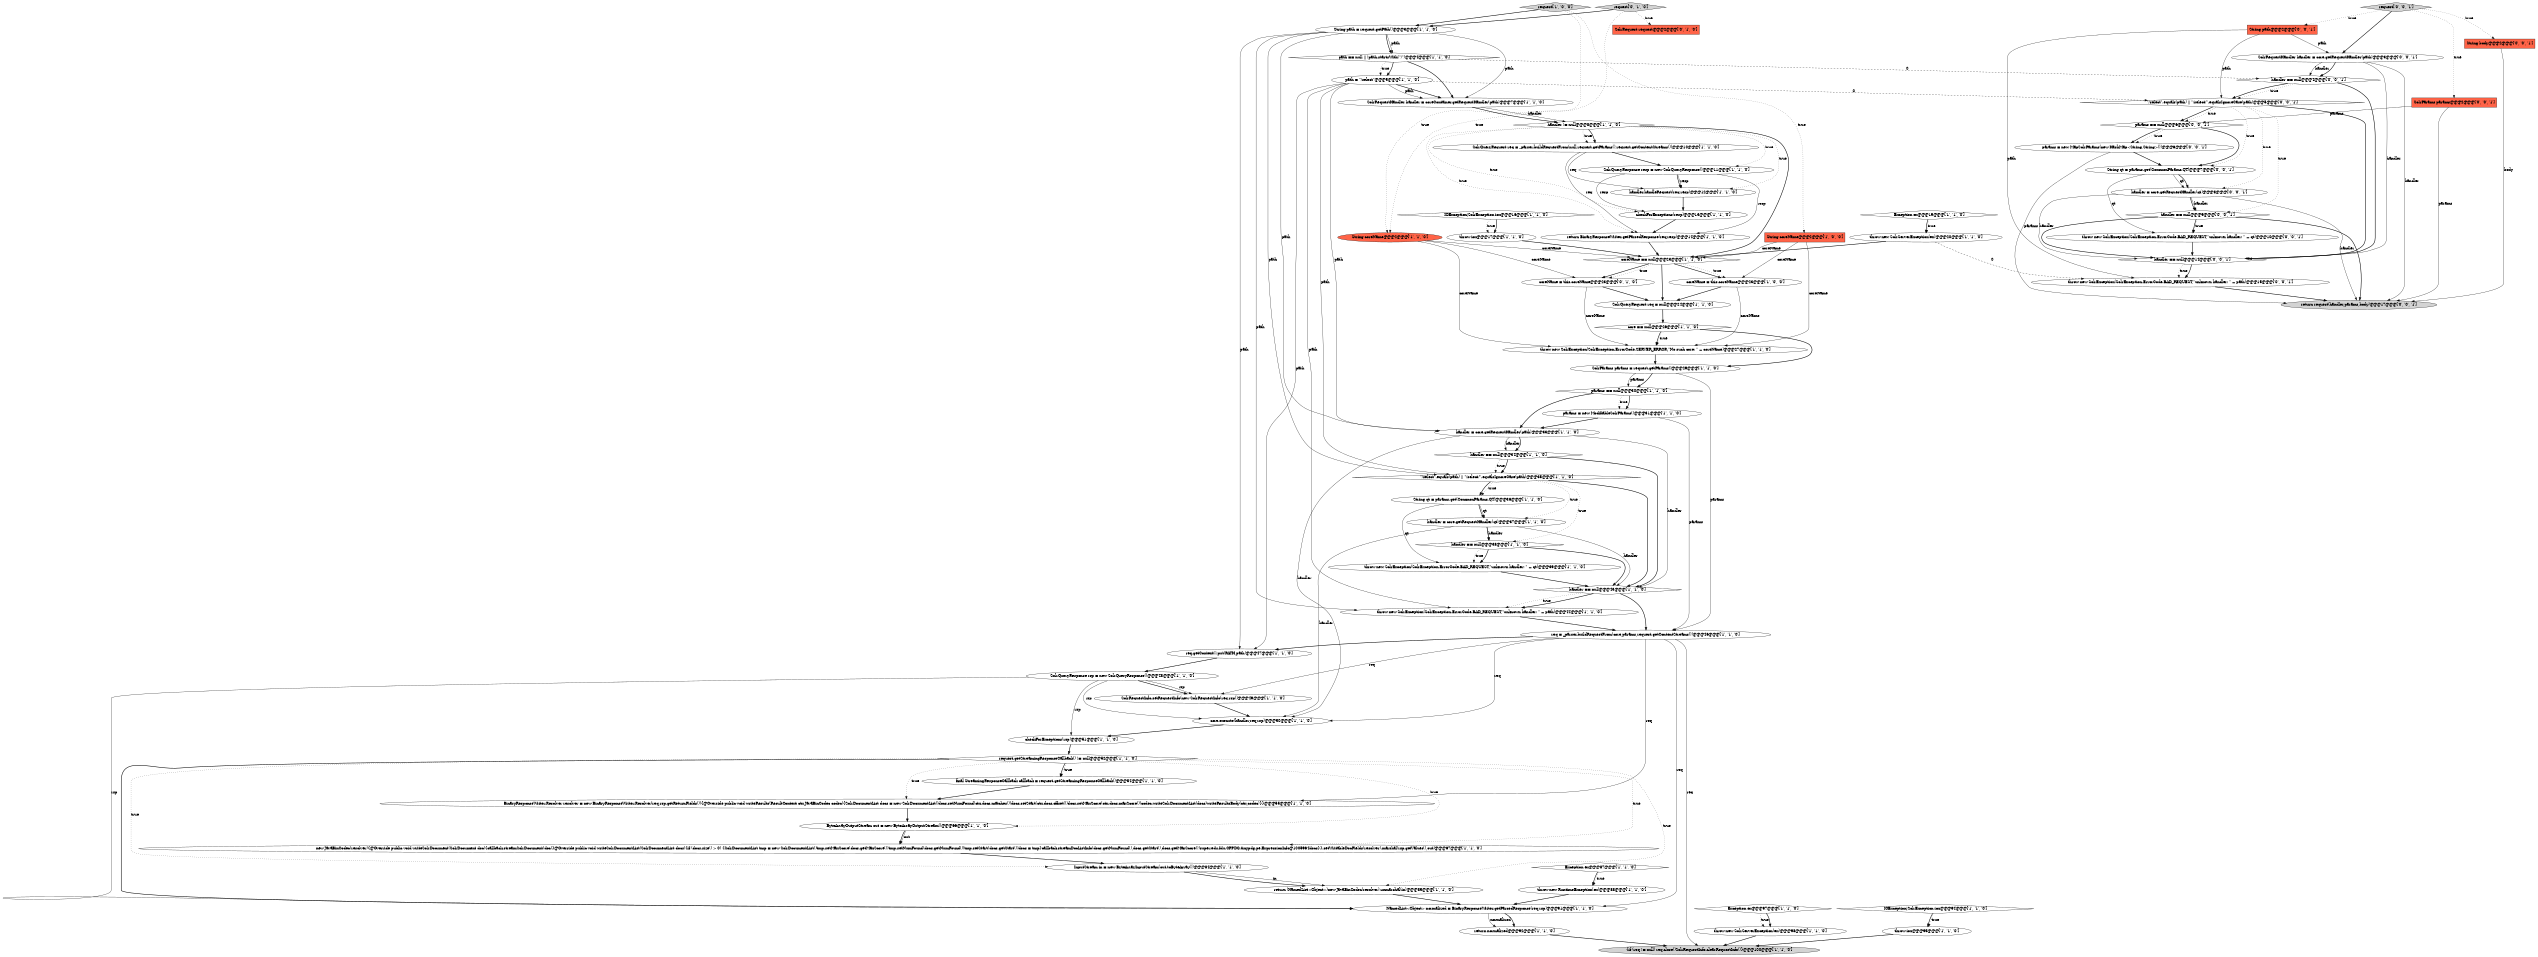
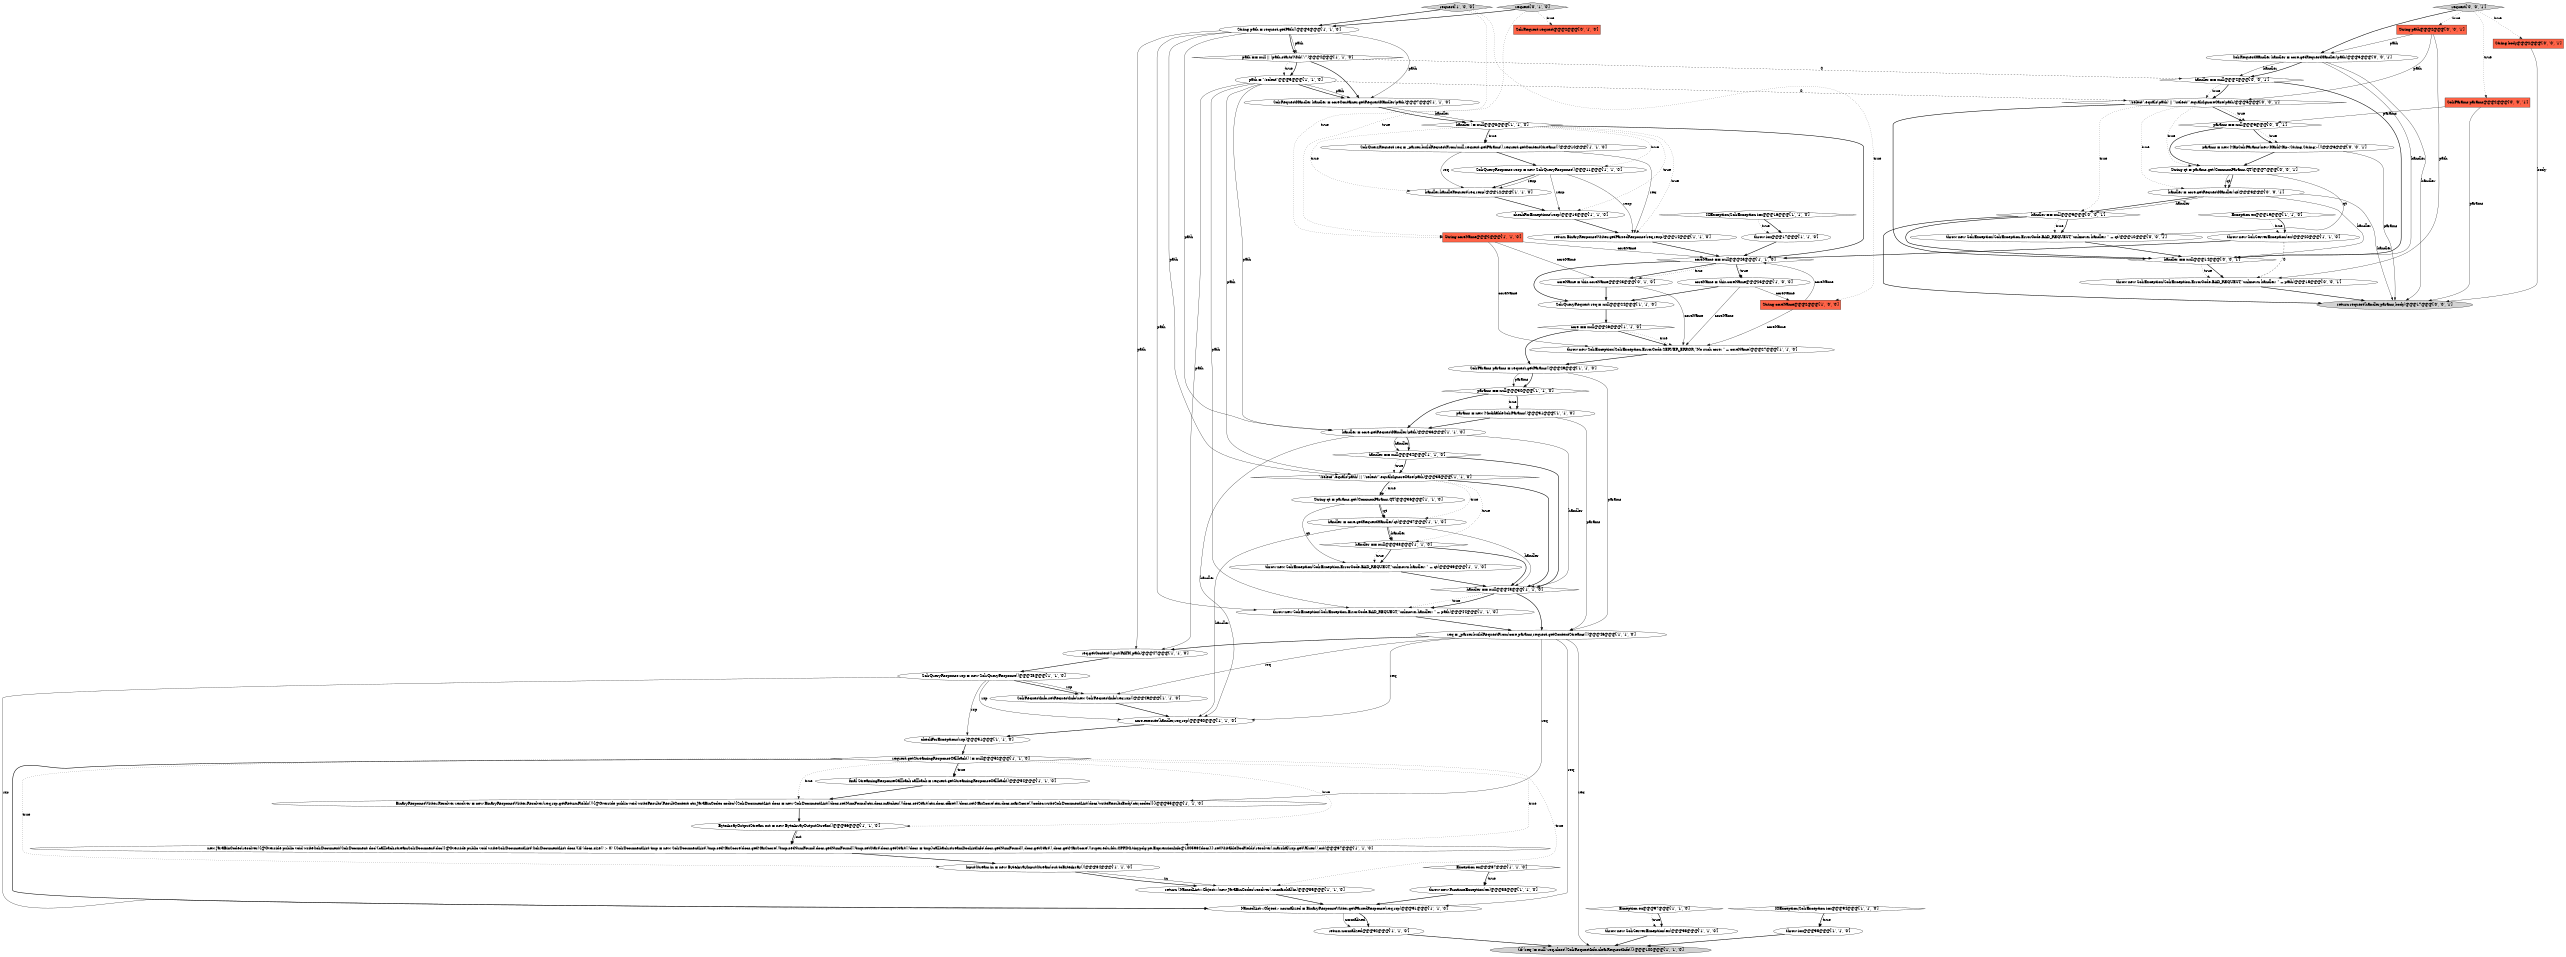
node "String coreName@@@2@@@['1', '1', '0']": shape ellipse -> box
edge "String coreName@@@2@@@['1', '0', '0']" -> "coreName = this.coreName@@@23@@@['1', '0', '0']": reversed
